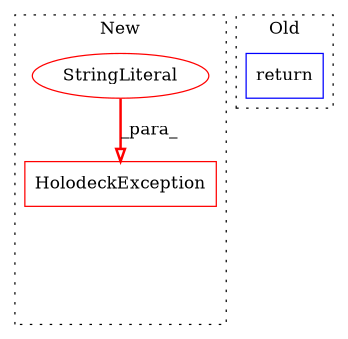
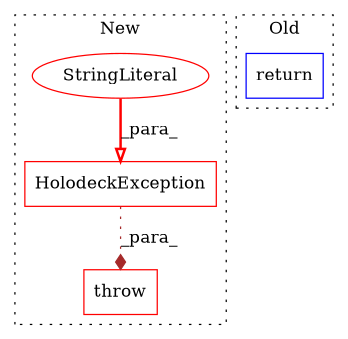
node "throw": added
